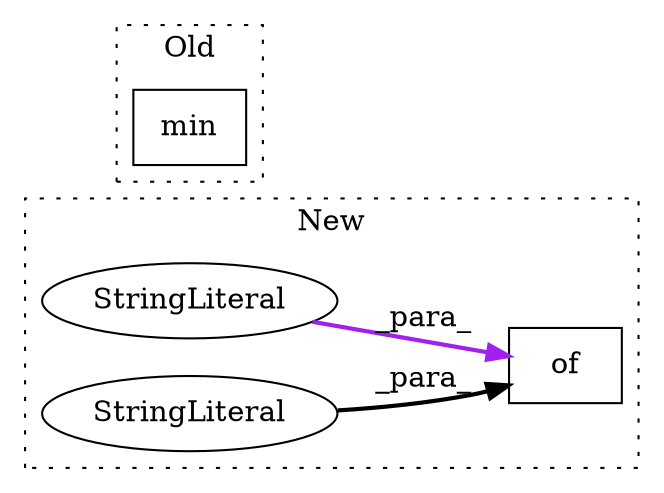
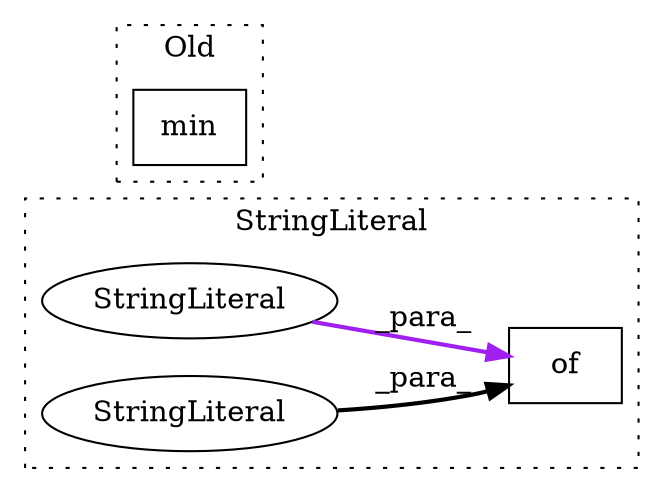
cluster "New": label "New" -> "StringLiteral"
